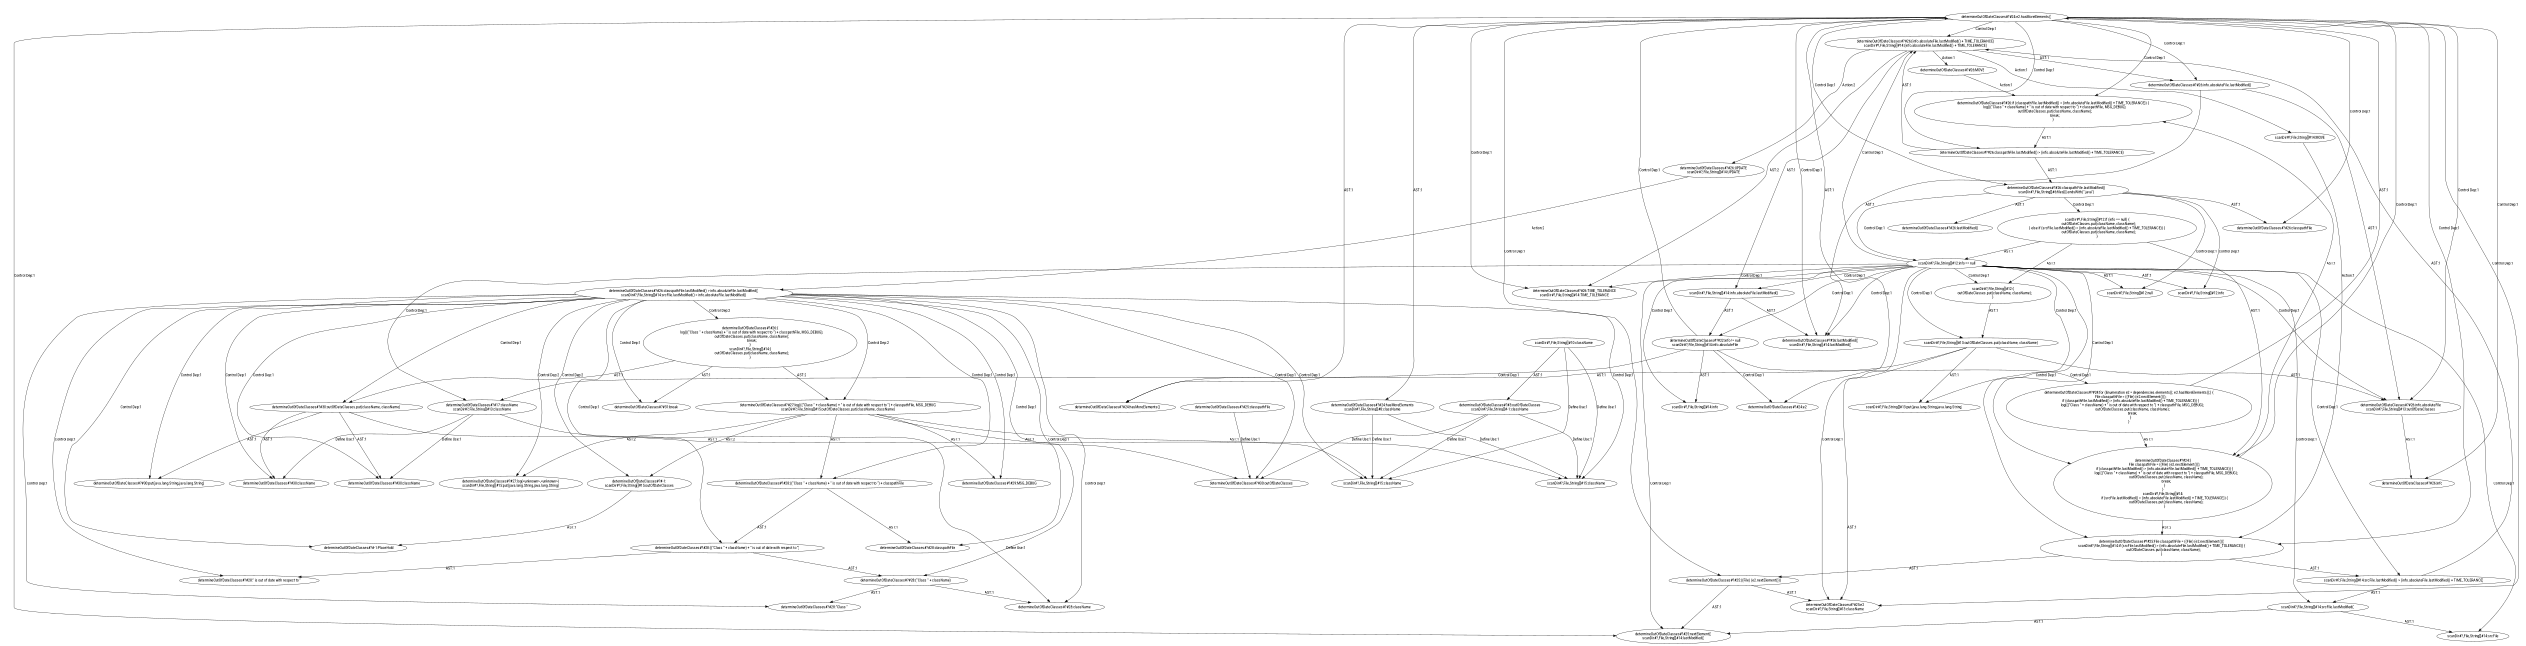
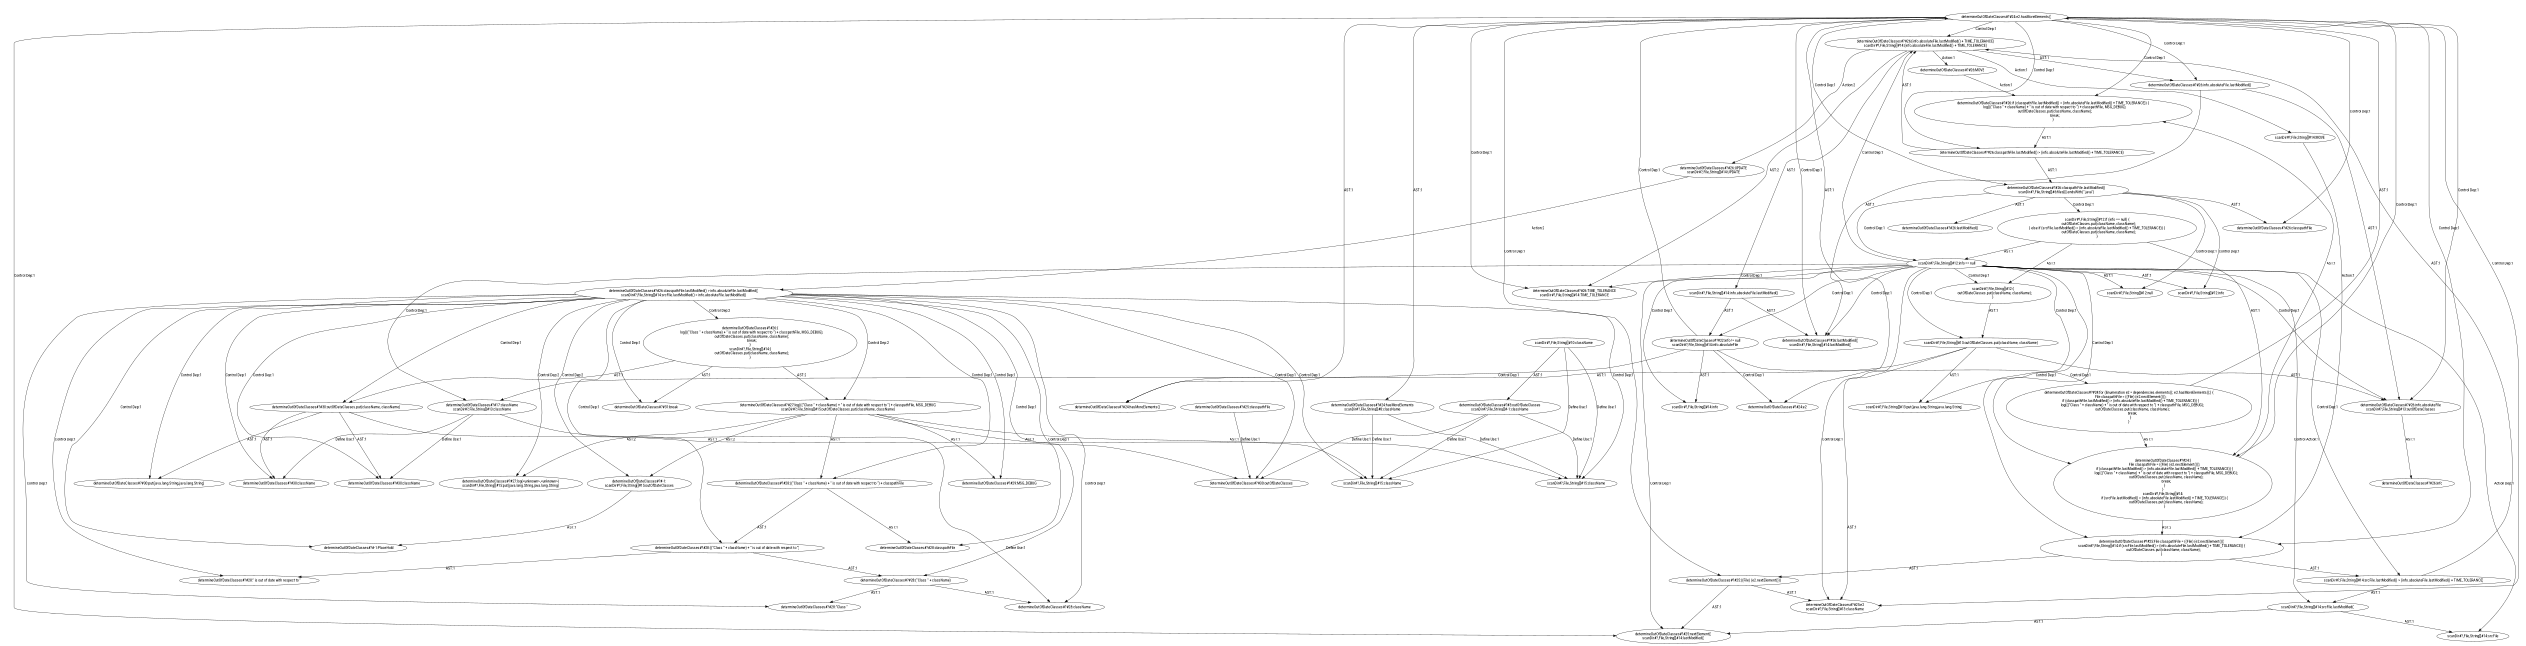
edge "determineOutOfDateClasses#?#24:e2.hasMoreElements()" -> "determineOutOfDateClasses#?#26:info": removed, label "Control Dep:1"
edge "scanDir#?,File,String[]#12:info == null" -> "scanDir#?,File,String[]#14:info.absoluteFile.lastModified()": removed, label "Control Dep:1"
edge "scanDir#?,File,String[]#12:info == null" -> "scanDir#?,File,String[]#14:srcFile.lastModified()": label "Control Dep:1" -> "Control Action:1"
edge "scanDir#?,File,String[]#12:info == null" -> "scanDir#?,File,String[]#14:srcFile": label "Control Dep:1" -> "Action Dep:1"
